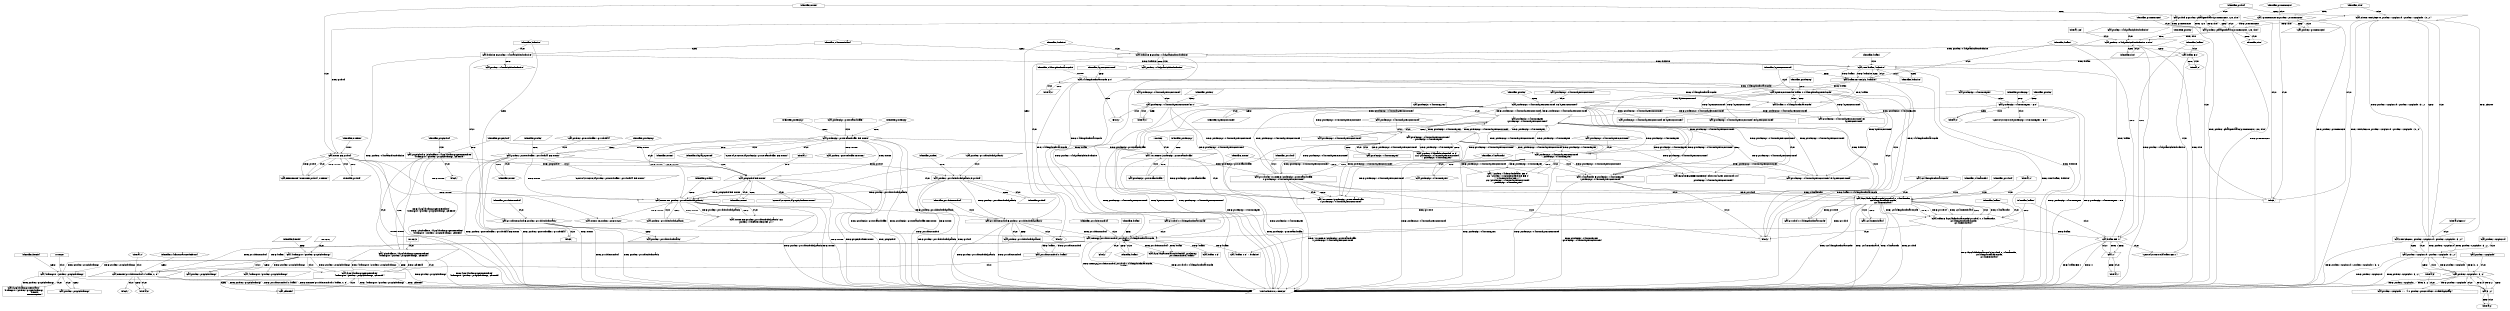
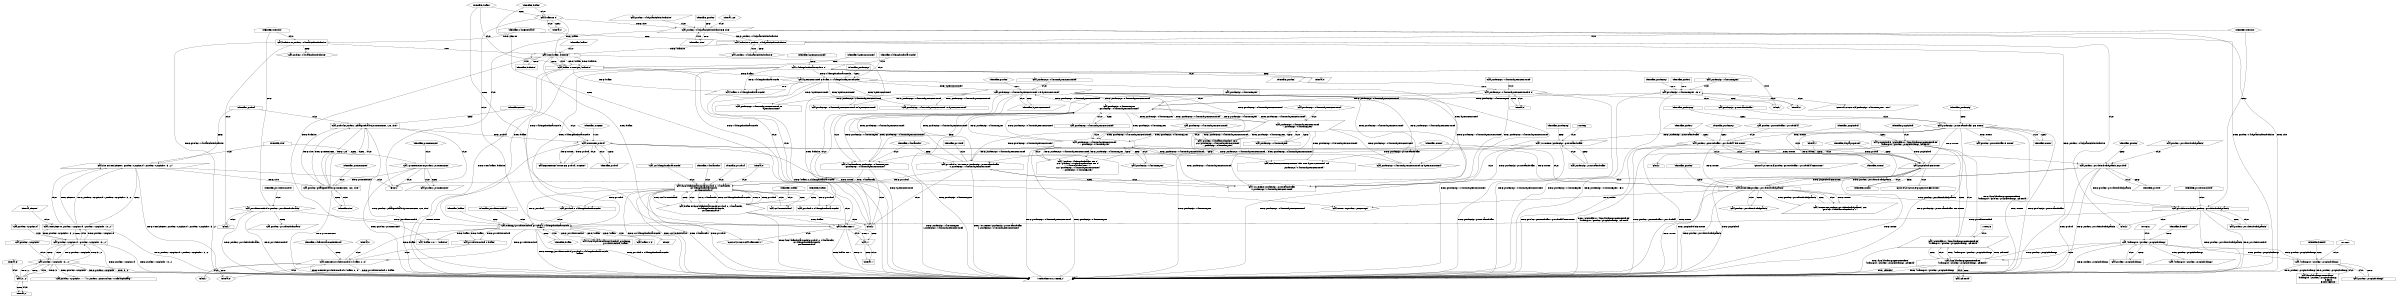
node "(Literal,128)": shape box -> hexagon
edge "(Call,ps_dec->pf_aligned_alloc(pv_mem_ctxt, 128, size))" -> "(Call,ps_dec->u4_dynamic_bits_buf_size = size)": now "(Call,buflen = 0)" -> "(Call,ps_dec->u4_dynamic_bits_buf_size = size)"
edge "(Identifier,u4_next_is_aud)" -> "(Call,buf_size = ps_dec->u4_static_bits_buf_size)": label "CFG: " -> "DDG: 256000"
edge "(Call,buf_size = ps_dec->u4_static_bits_buf_size)" -> "(Call,MIN(buflen, buf_size))": label "DDG: buf_size" -> "MIN: "
edge "(Identifier,u4_length_of_start_code)" -> "(Call,u4_length_of_start_code = 0)": label "NULL: " -> "AST: "
edge "(Call,buflen + u4_length_of_start_code)" -> "(Call,bytes_consumed = buflen + u4_length_of_queued_code)": removed, label "AST:"
node "(ControlStructure,if(ps_dec_ip->pv_stream_buffer == NULL))": removed
